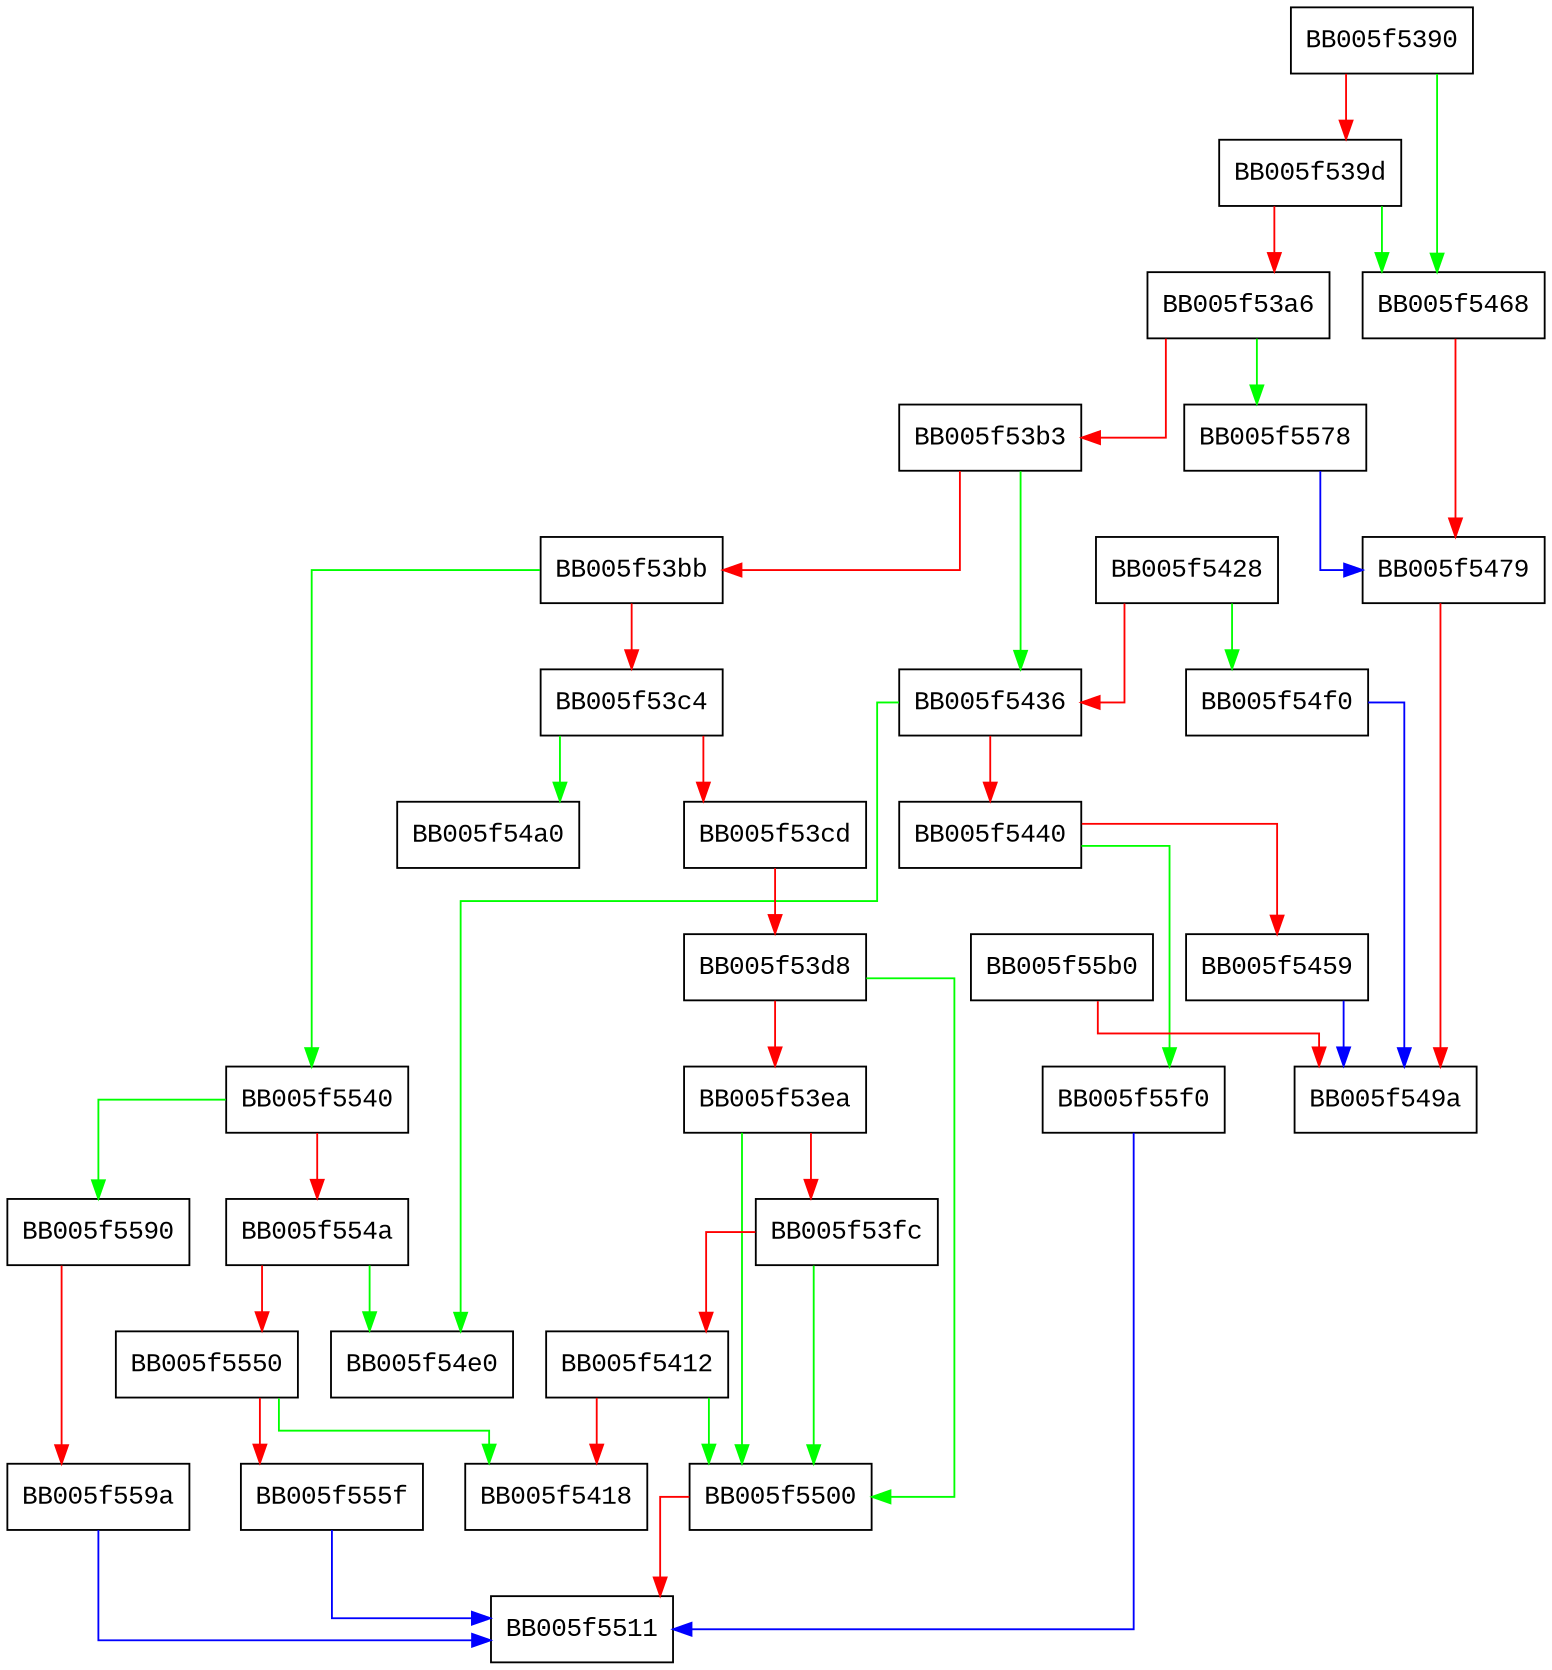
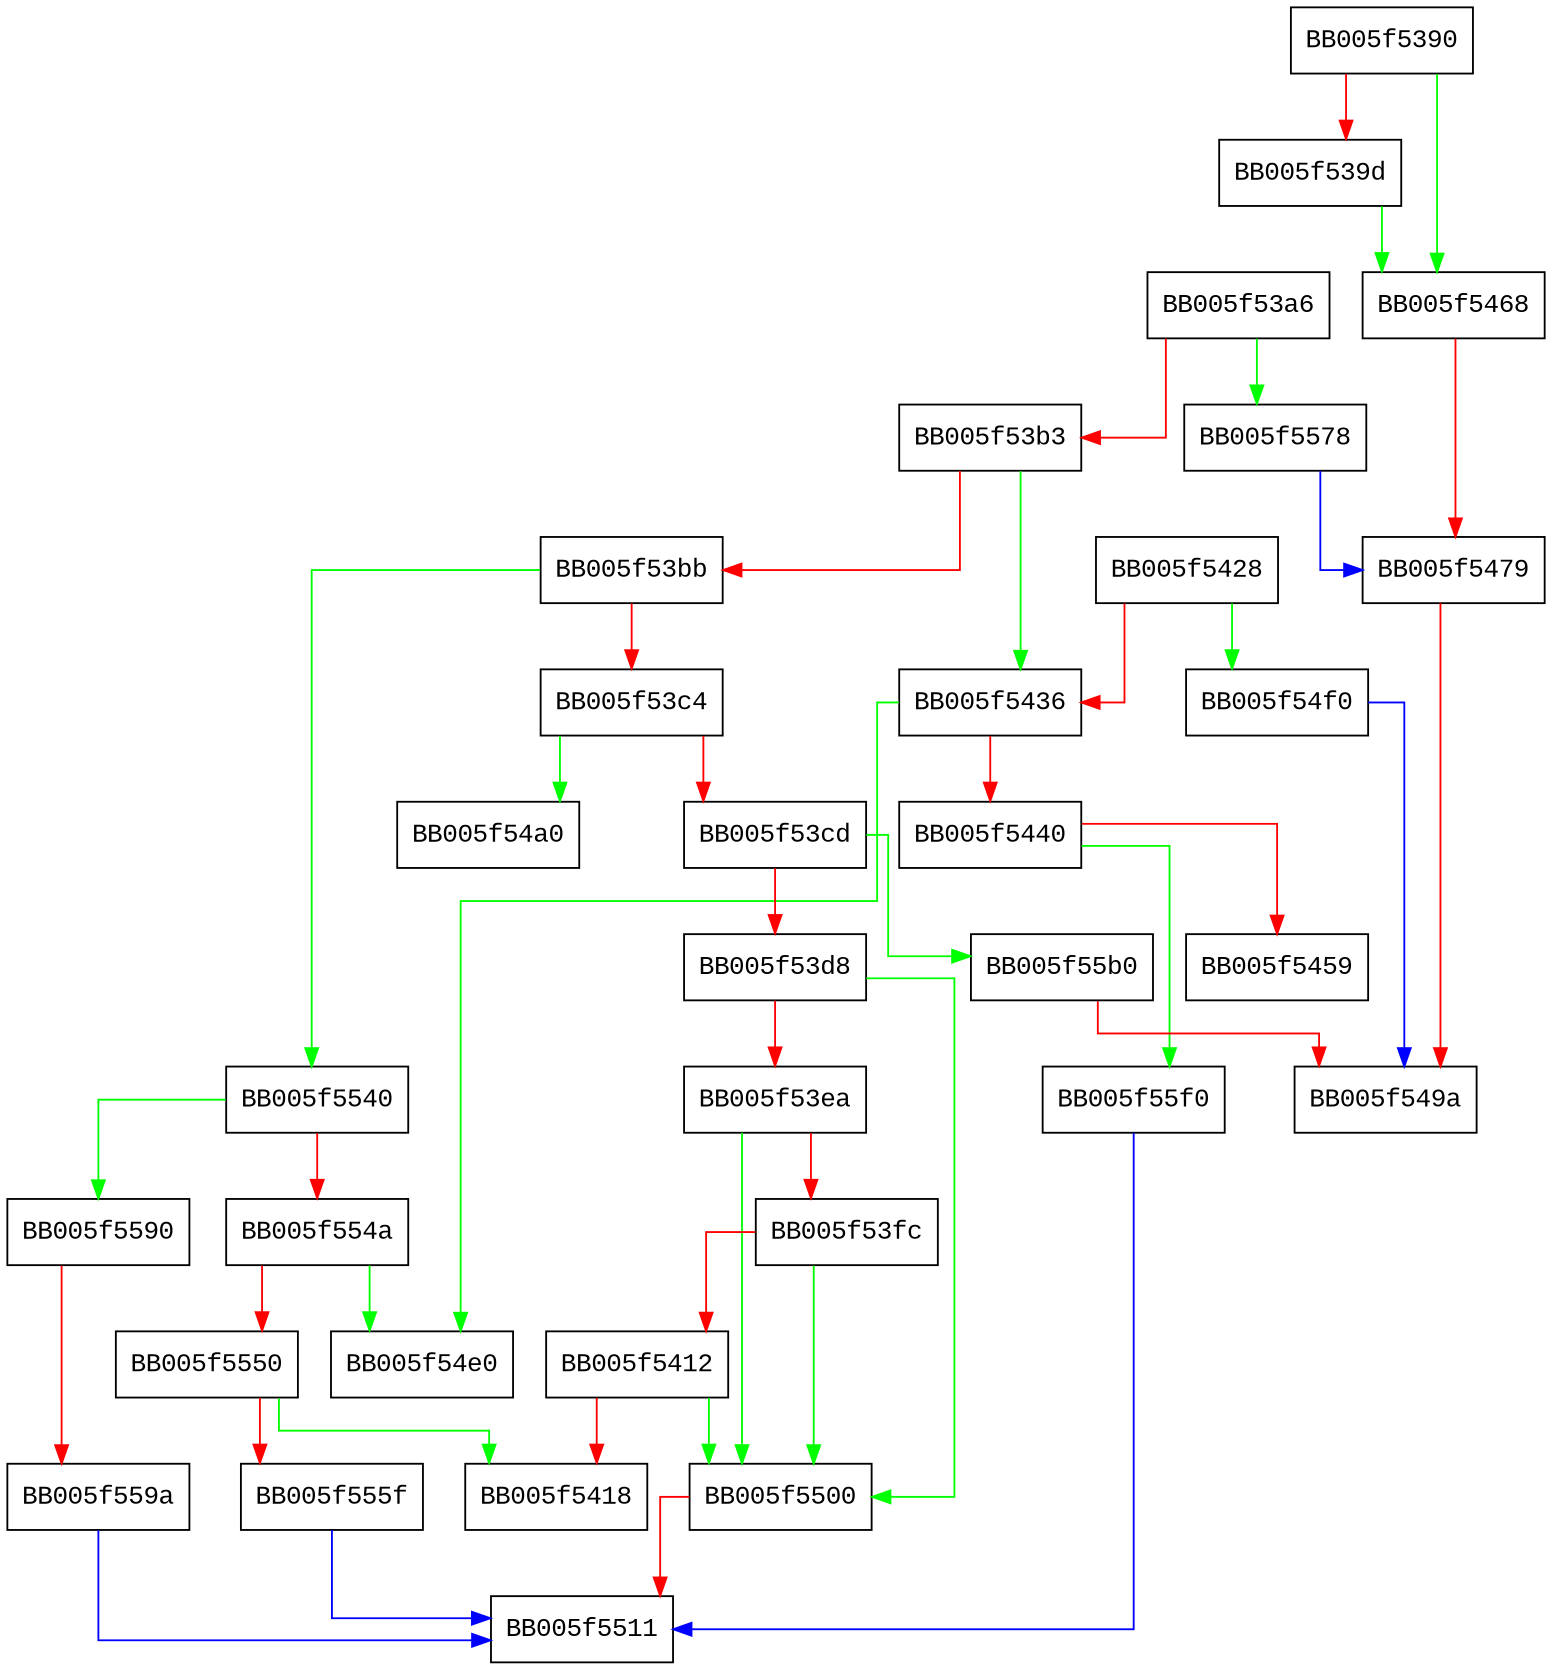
edge "BB005f539d" -> "BB005f53a6": removed
edge "BB005f53cd" -> "BB005f55b0": added
edge "BB005f5459" -> "BB005f549a": removed
